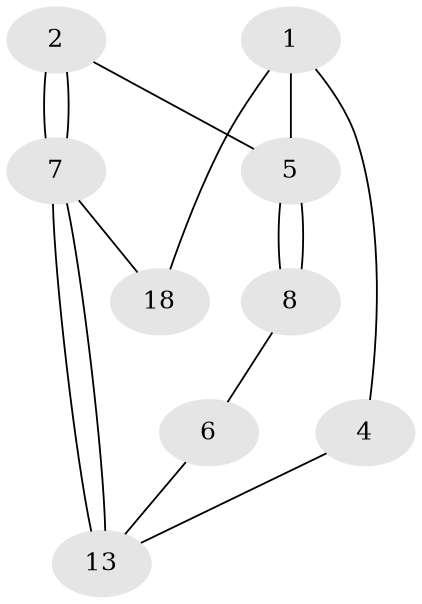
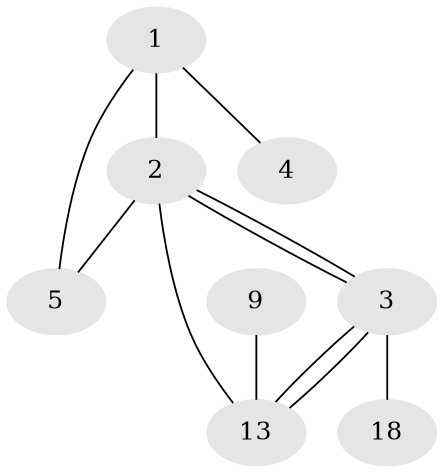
edge "1" -- "18": now "1" -- "2"
node "7": label "7" -> "3"
node "8": removed
node "6": label "6" -> "9"
edge "4" -- "13": now "2" -- "13"
